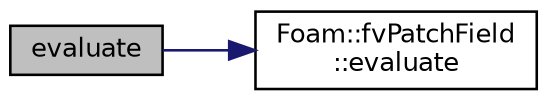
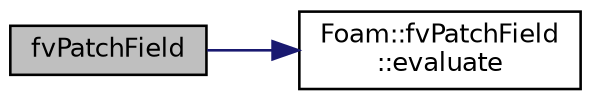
node "evaluate": label "evaluate" -> "fvPatchField"
